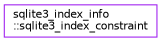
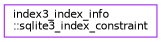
node "sqlite3_index_info ::sqlite3_index_constraint": label "sqlite3_index_info ::sqlite3_index_constraint" -> "index3_index_info ::sqlite3_index_constraint"
